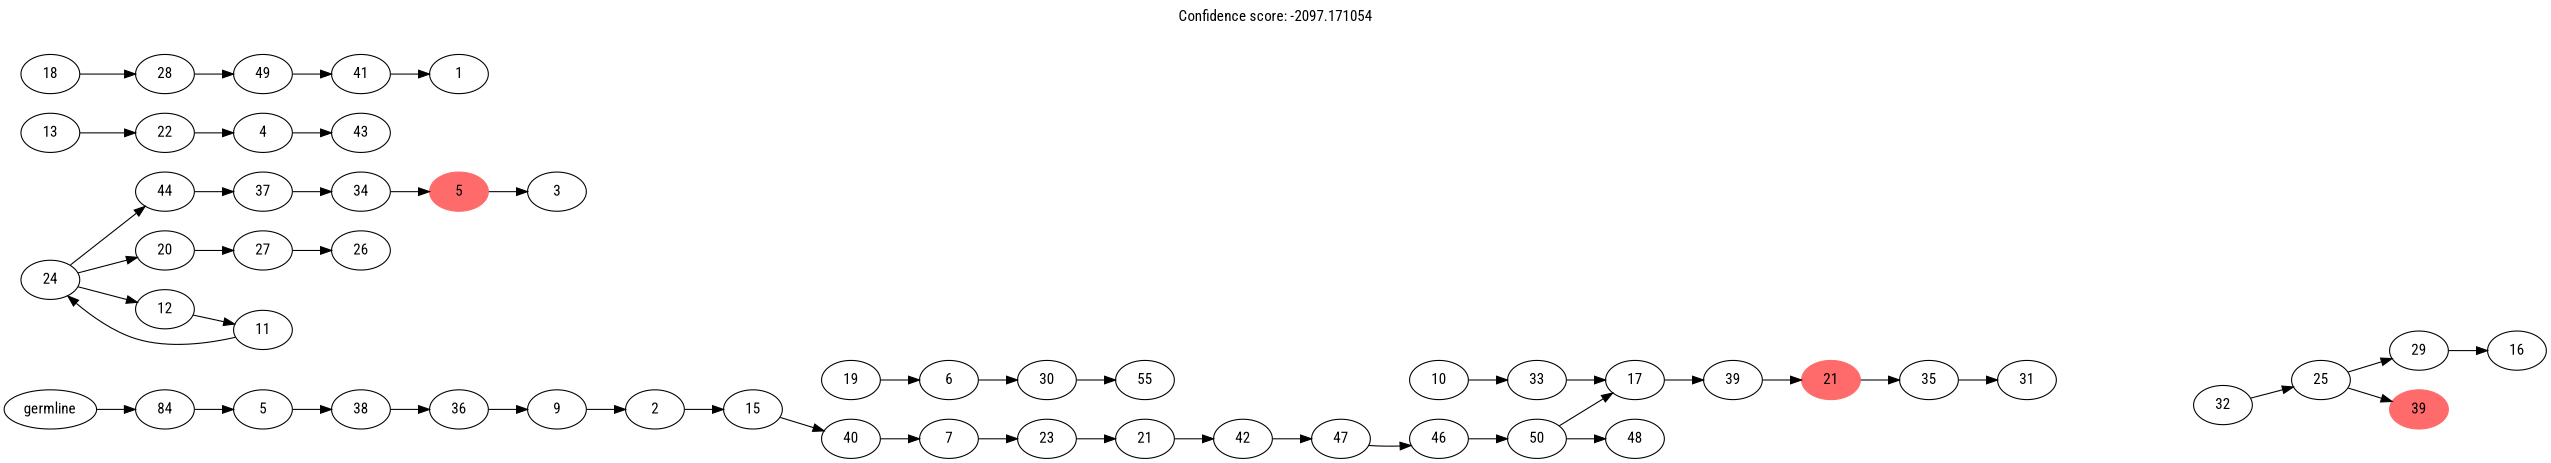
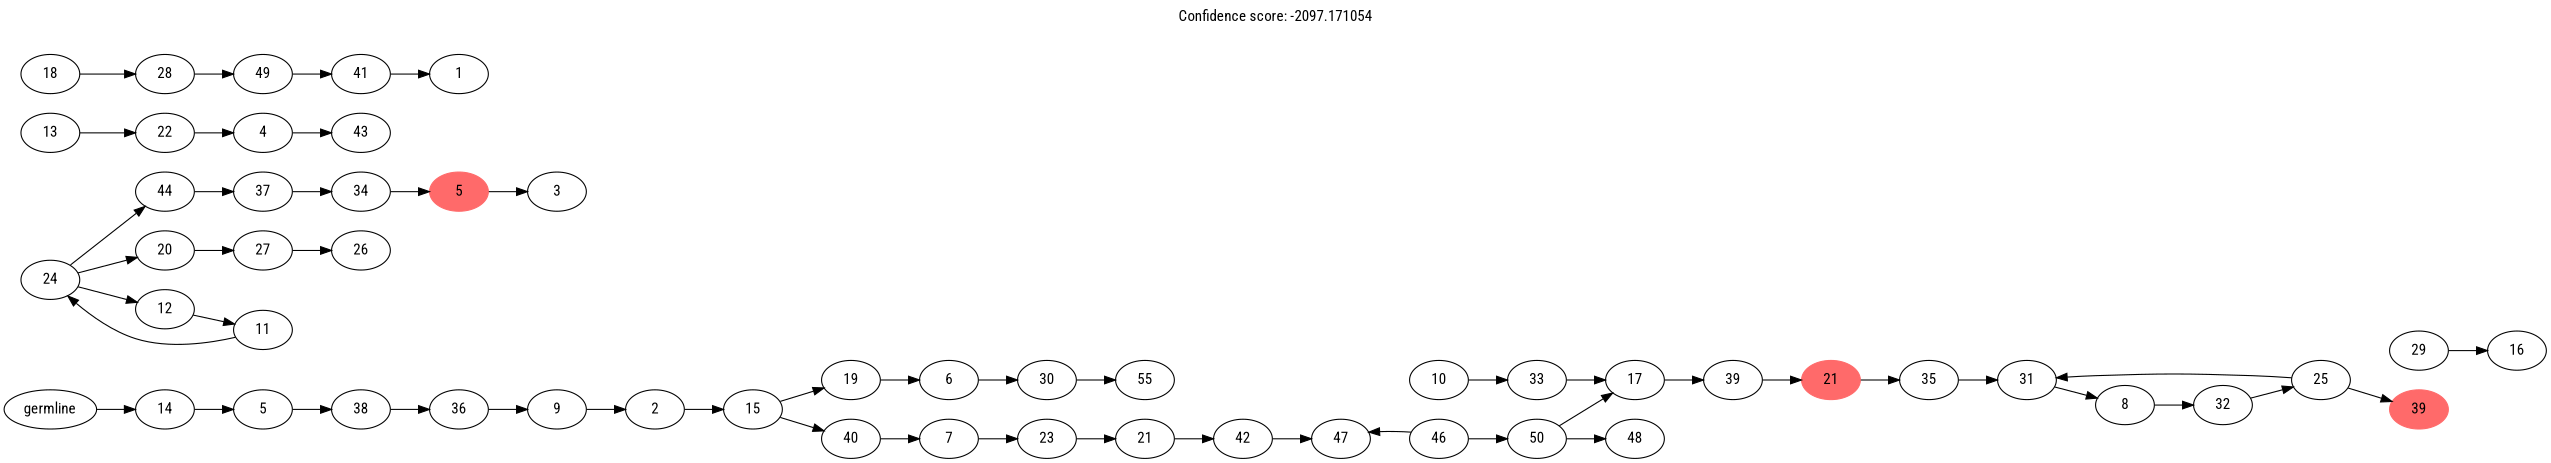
edge "25" -> "29": now "25" -> "31"
edge "15" -> "19": added
node "8": added
node "84": label "84" -> "14"
edge "47" -> "46": reversed
